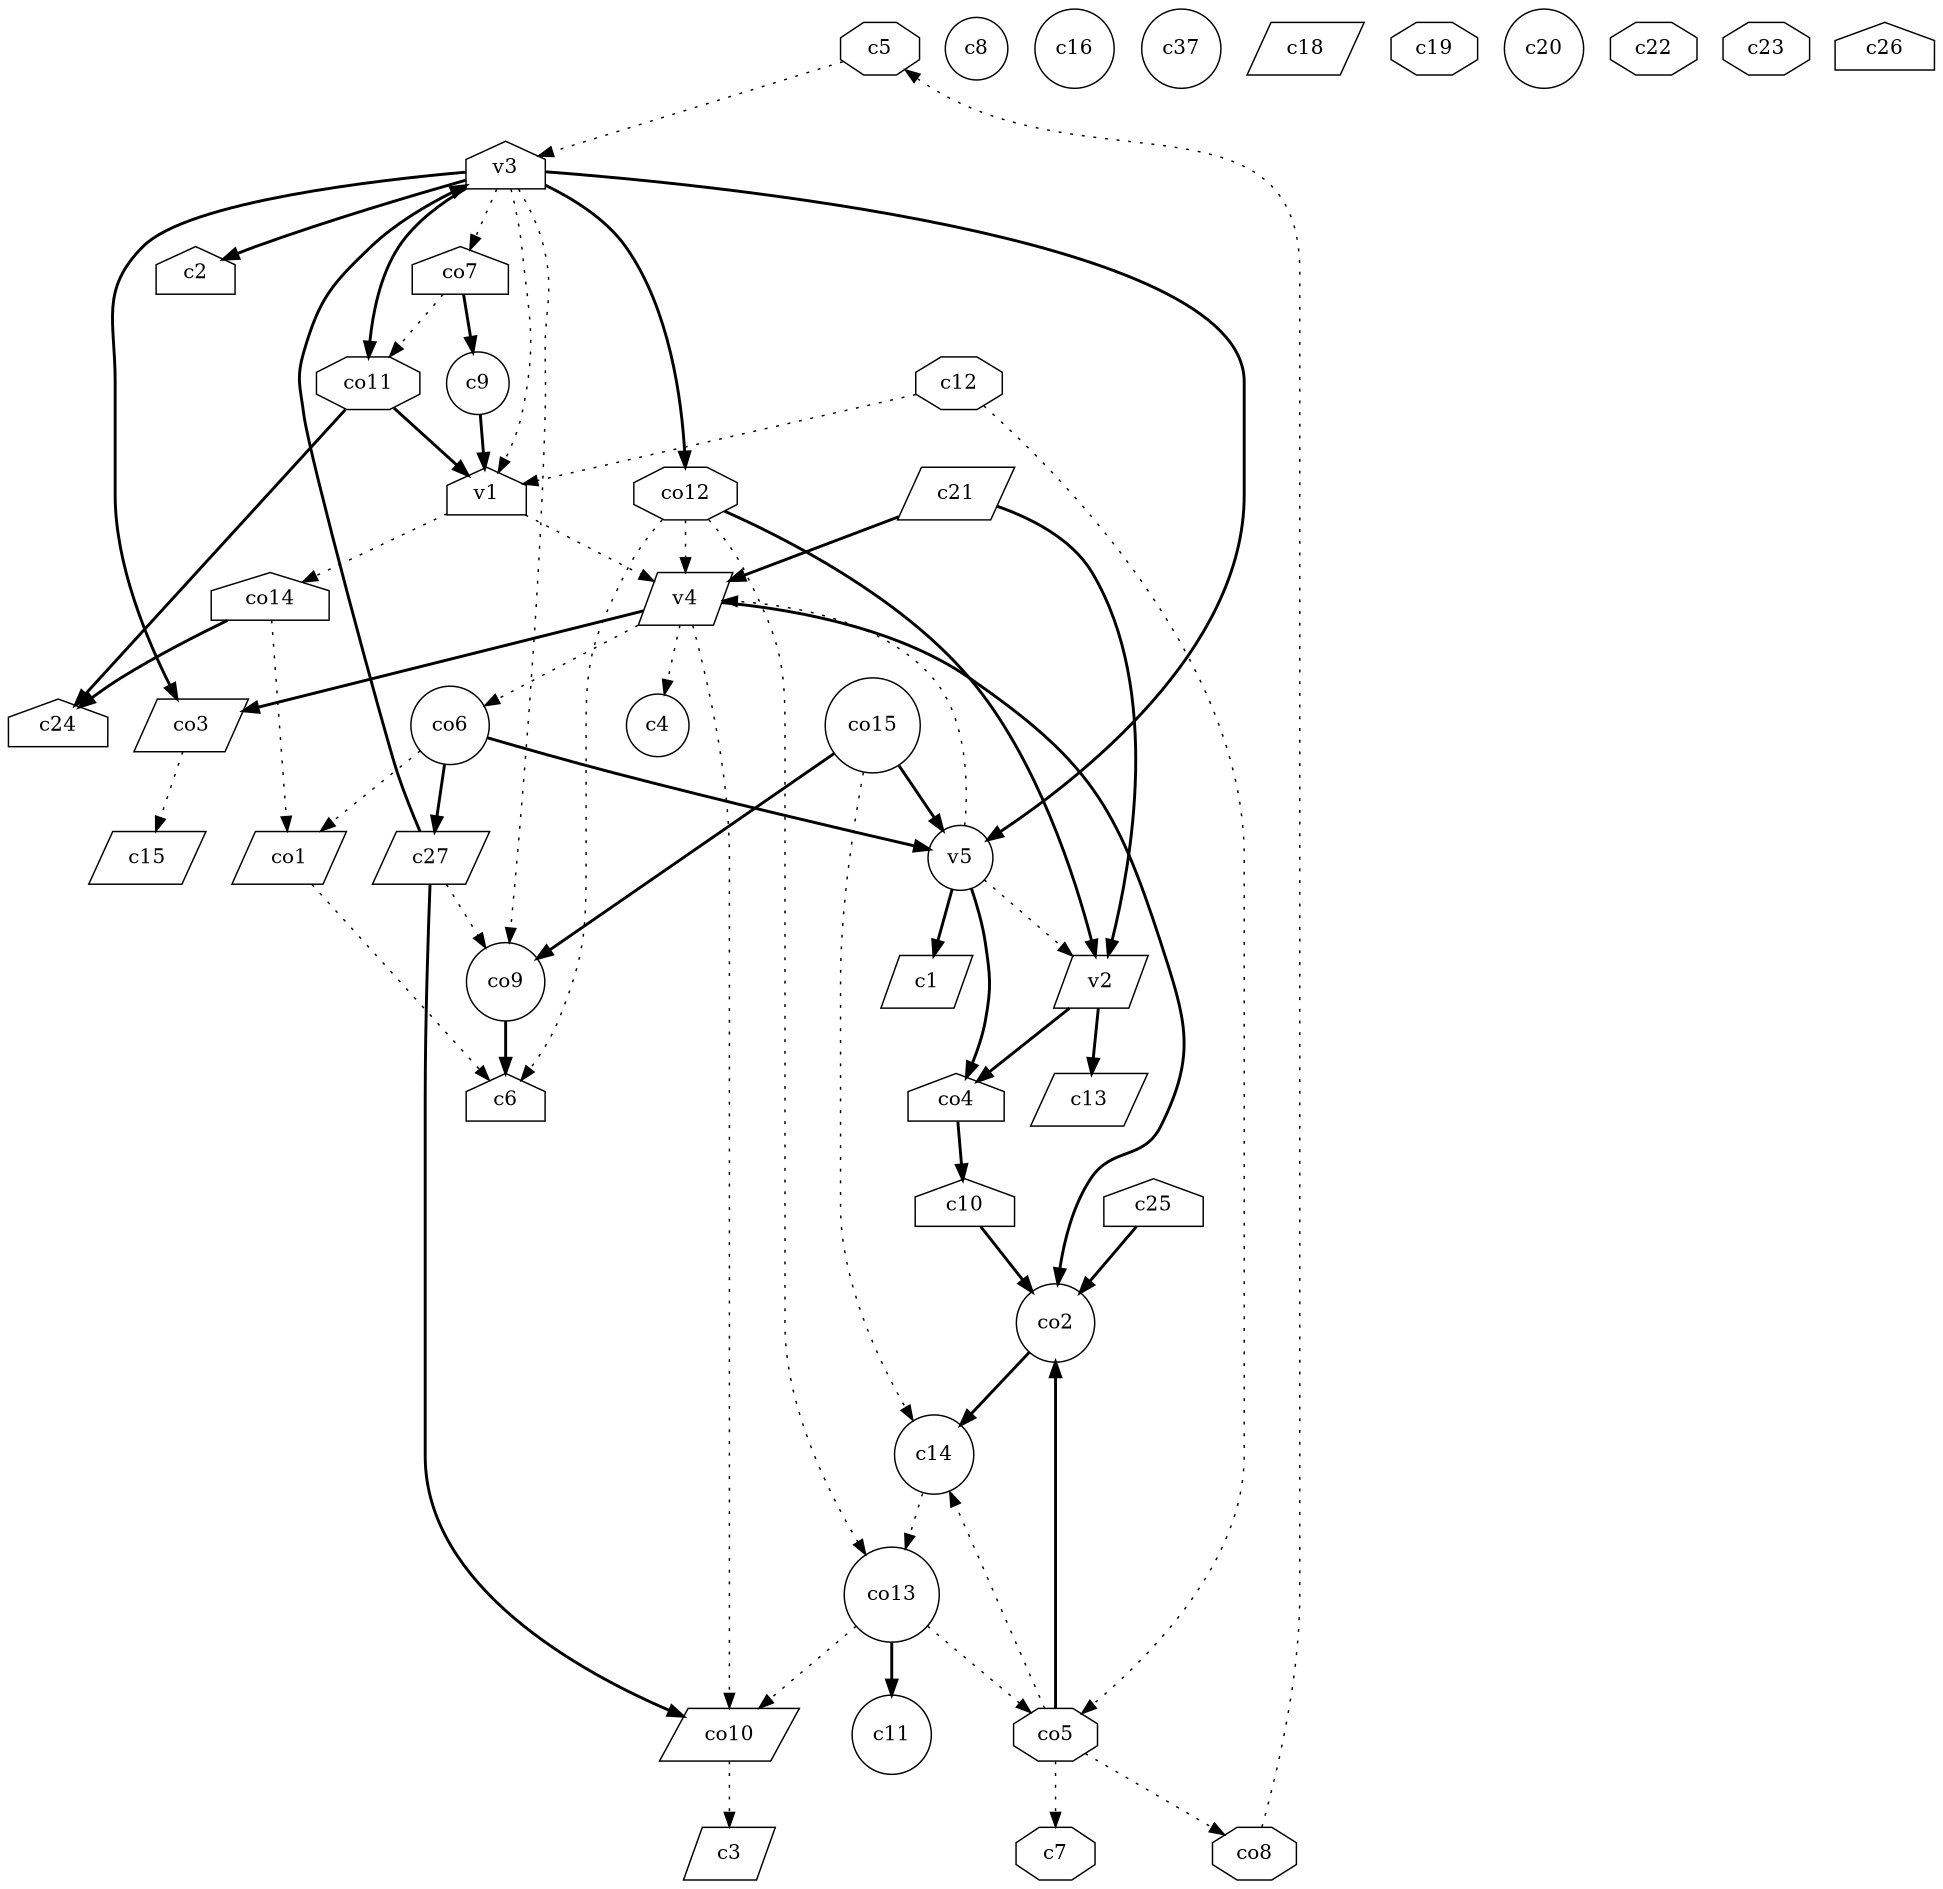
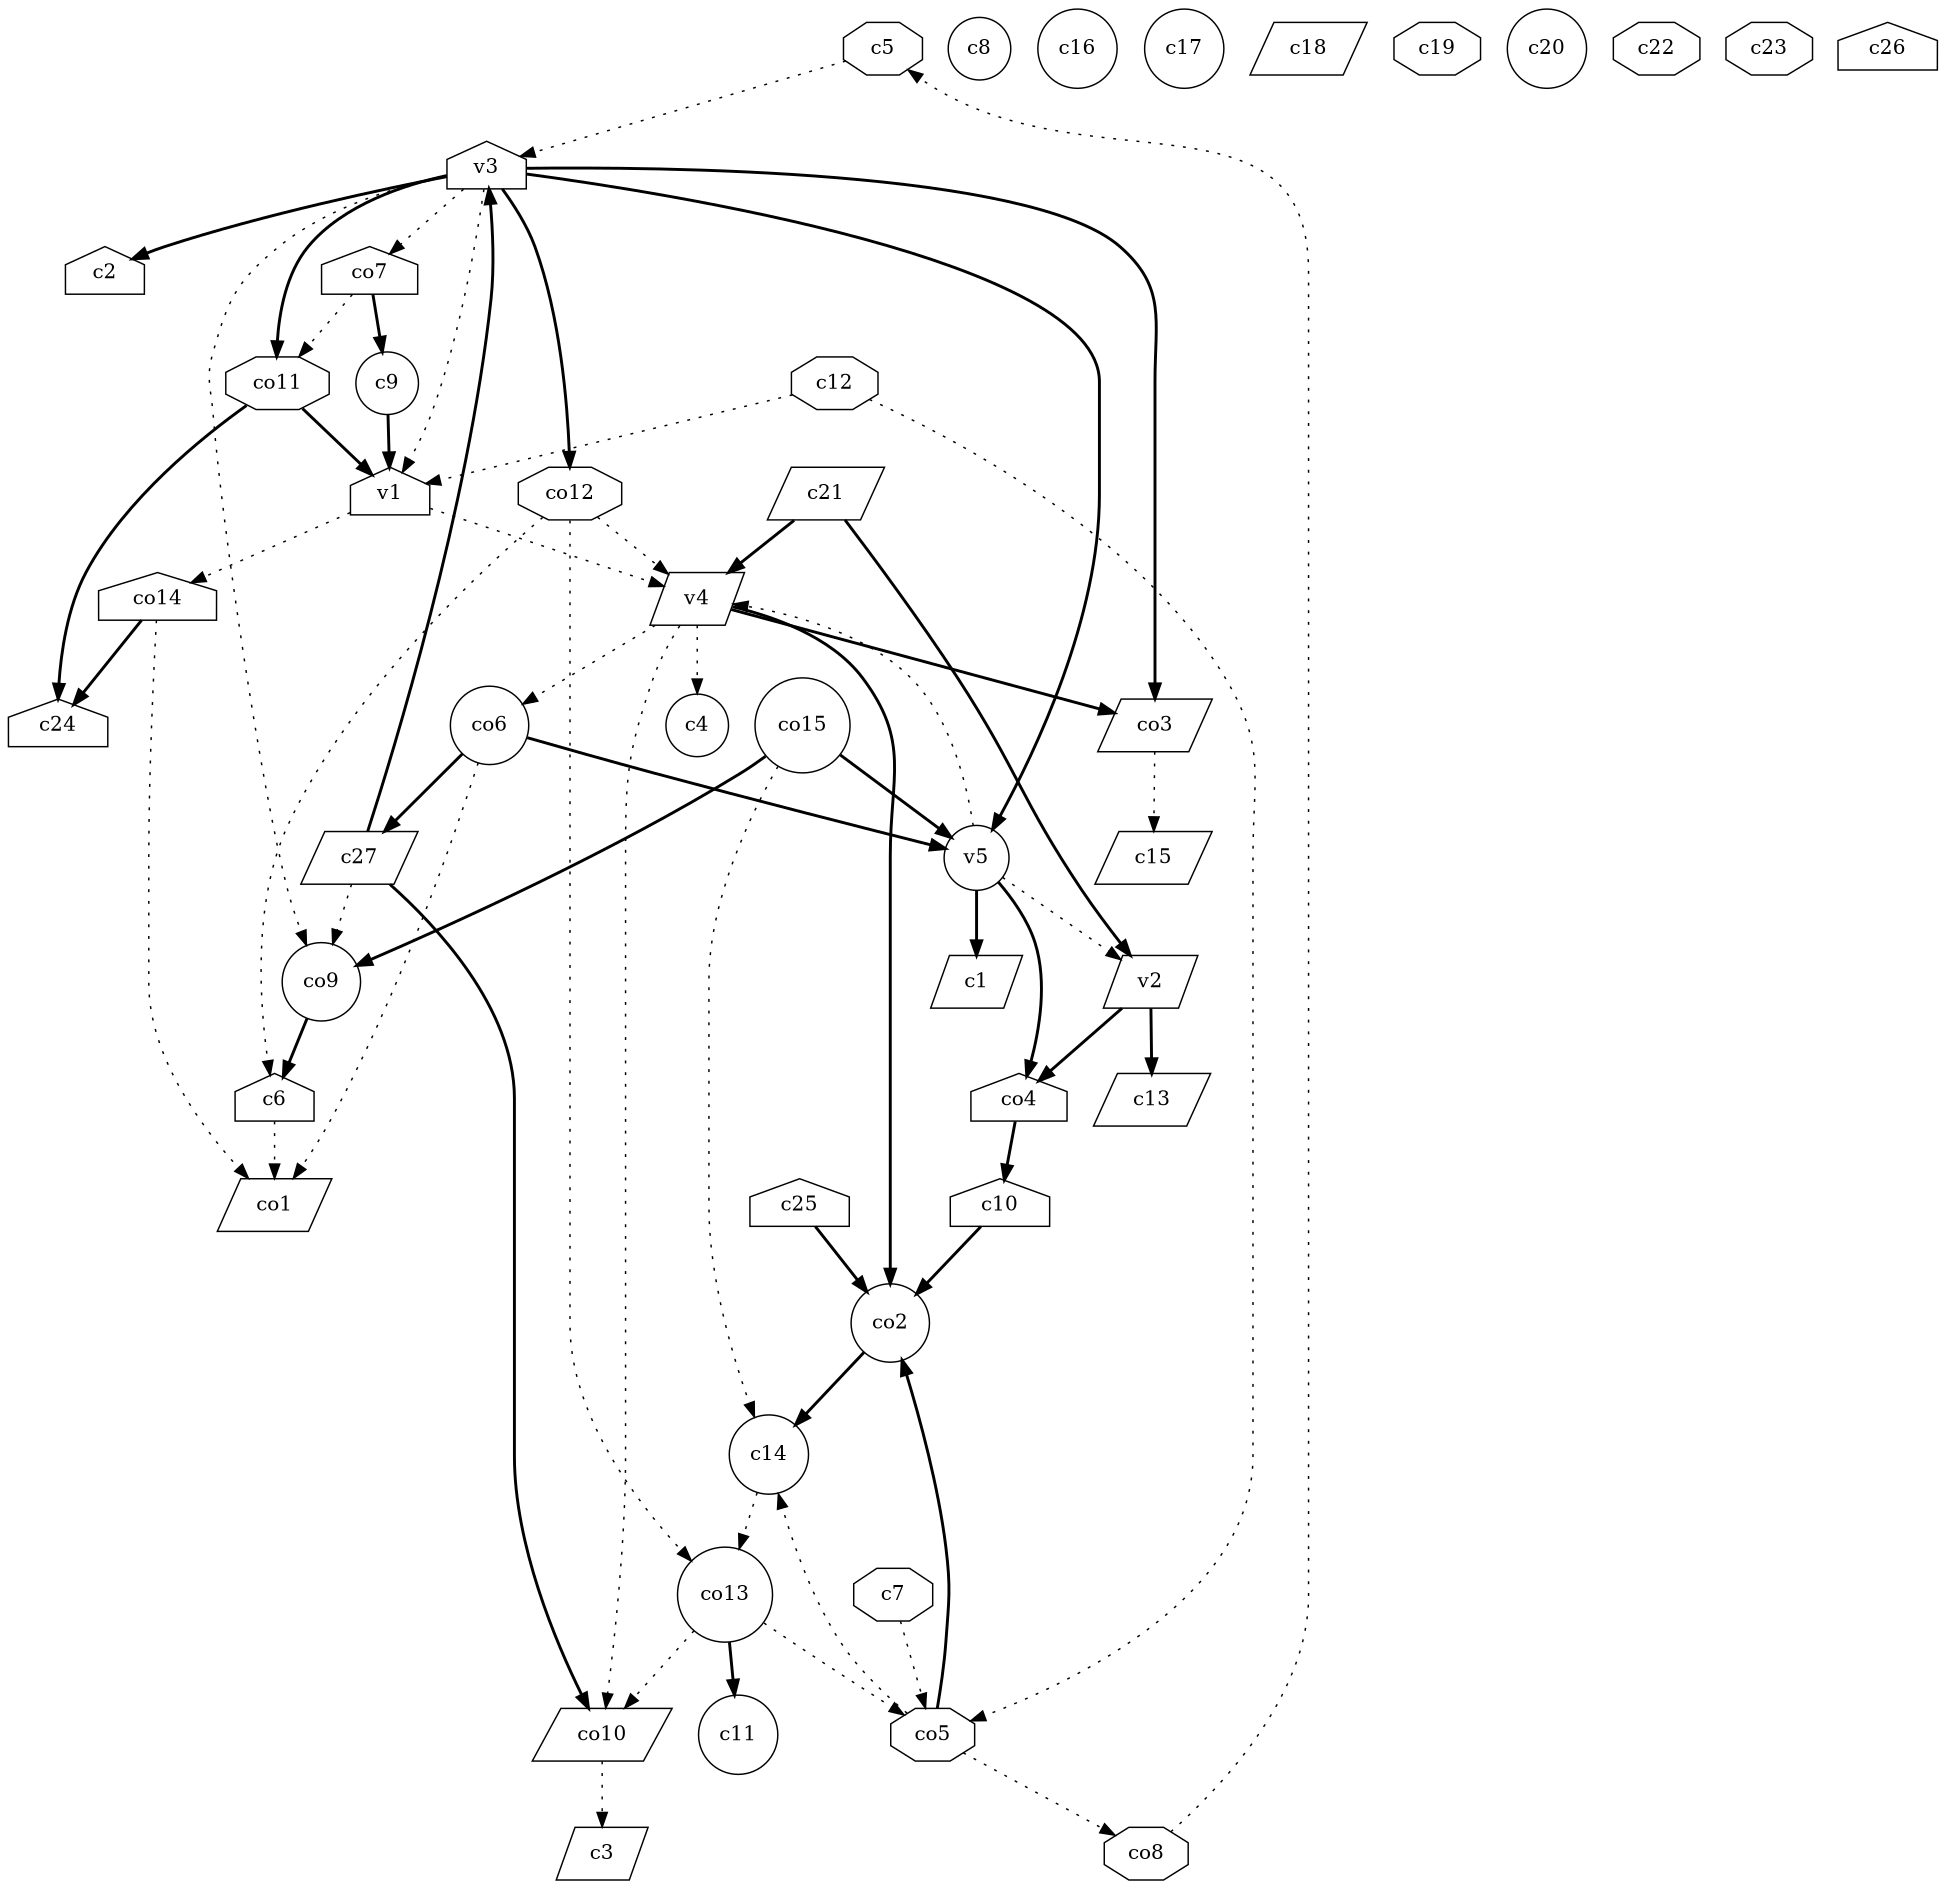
node "c37": label "c37" -> "c17"
edge "co12" -> "v2": removed
edge "co1" -> "c6": reversed
edge "co5" -> "c7": reversed
